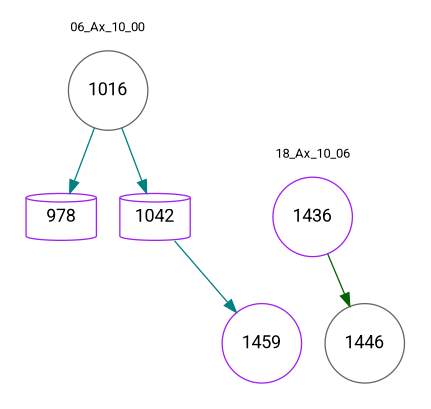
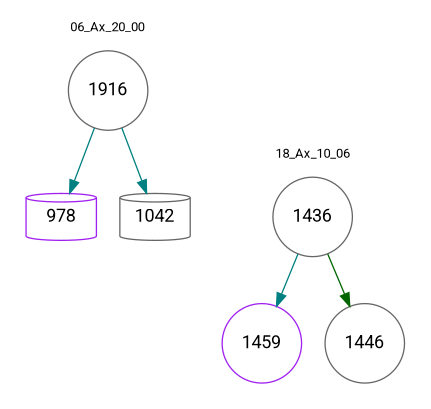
cluster "06_Ax_10_00": label "06_Ax_10_00" -> "06_Ax_20_00"
node "1016": label "1016" -> "1916"
node "1042": color purple -> gray40
node "1436": color purple -> gray40
edge "1042" -> "1459": now "1436" -> "1459"
